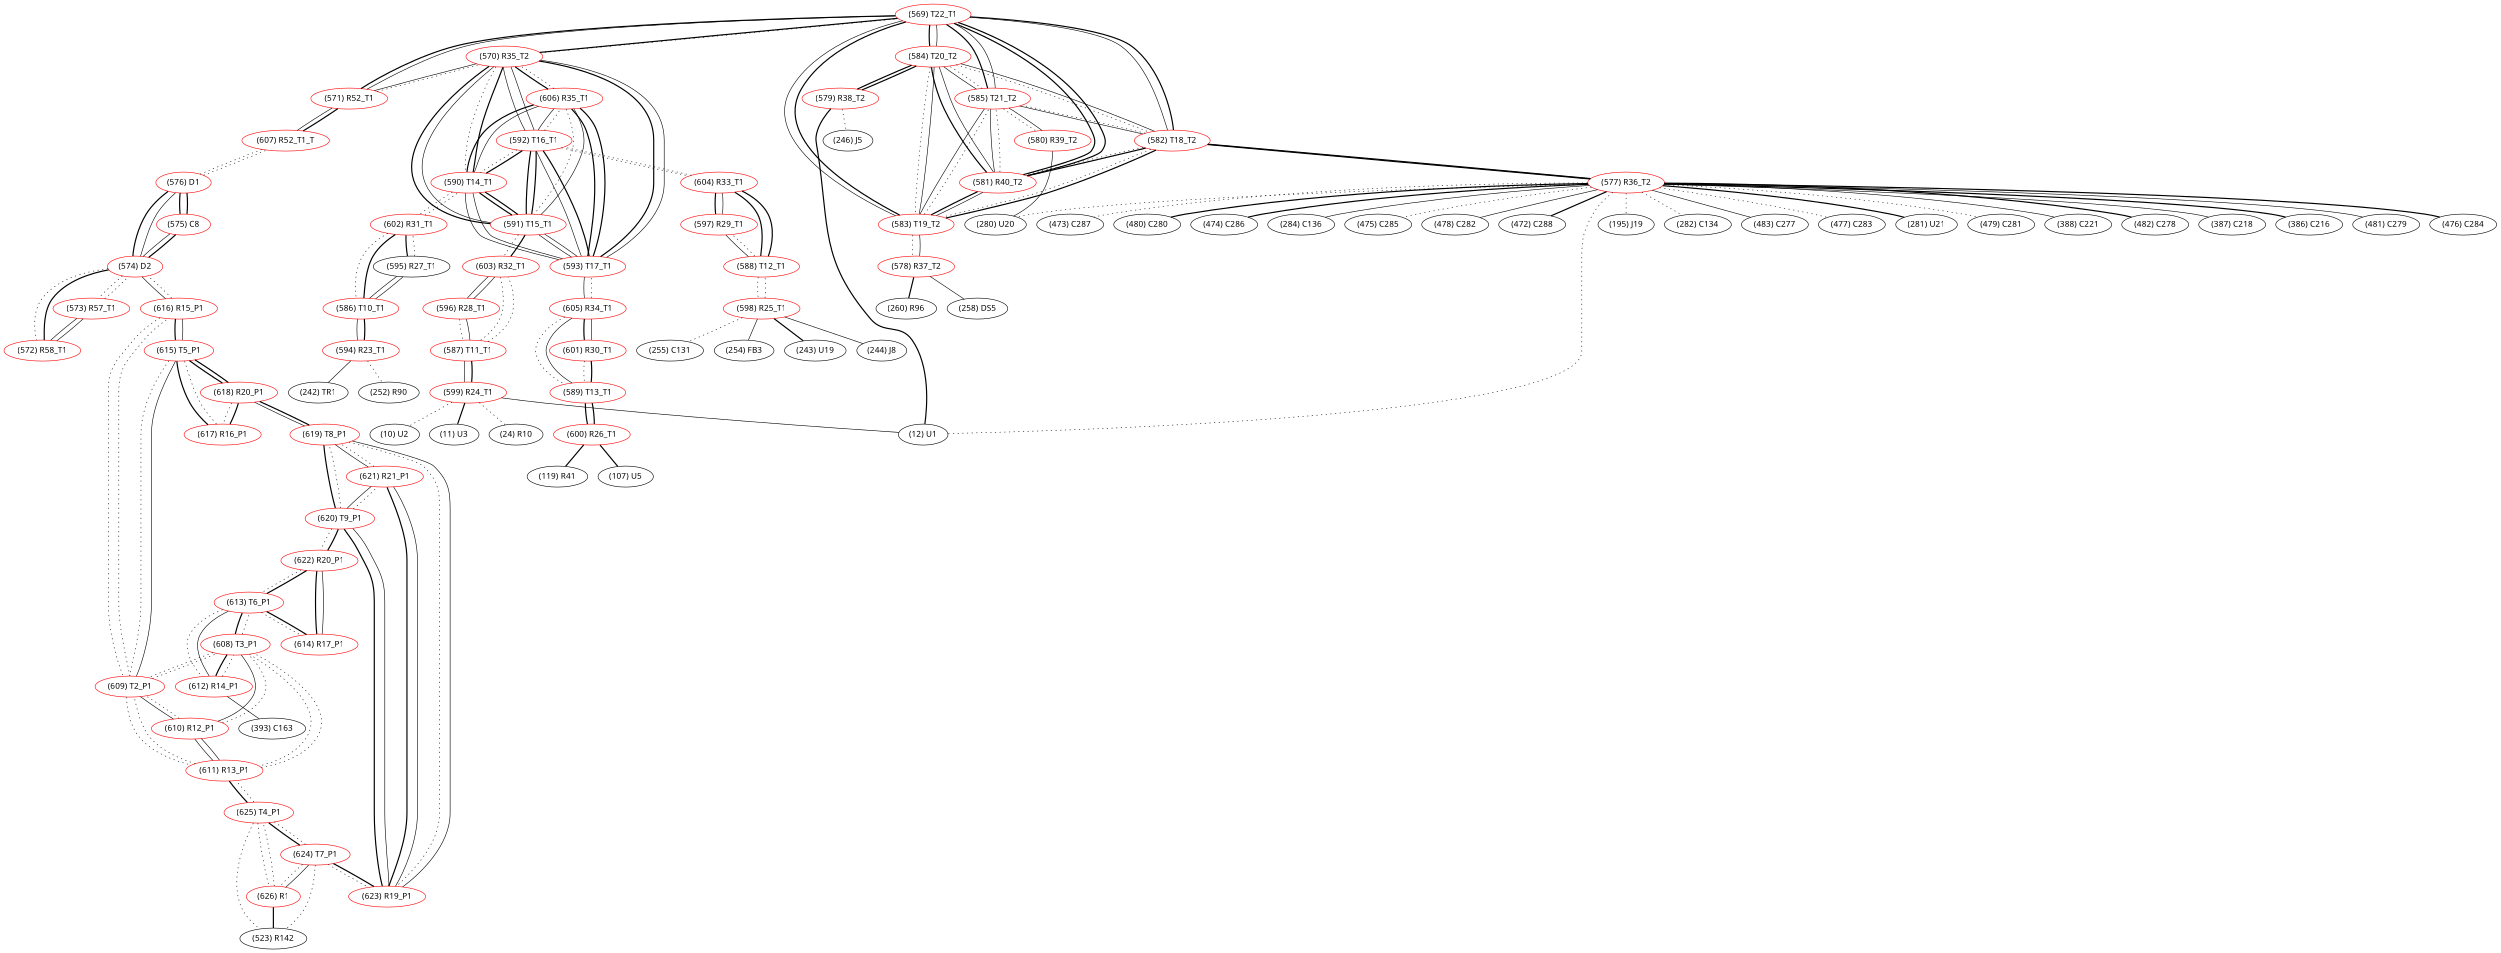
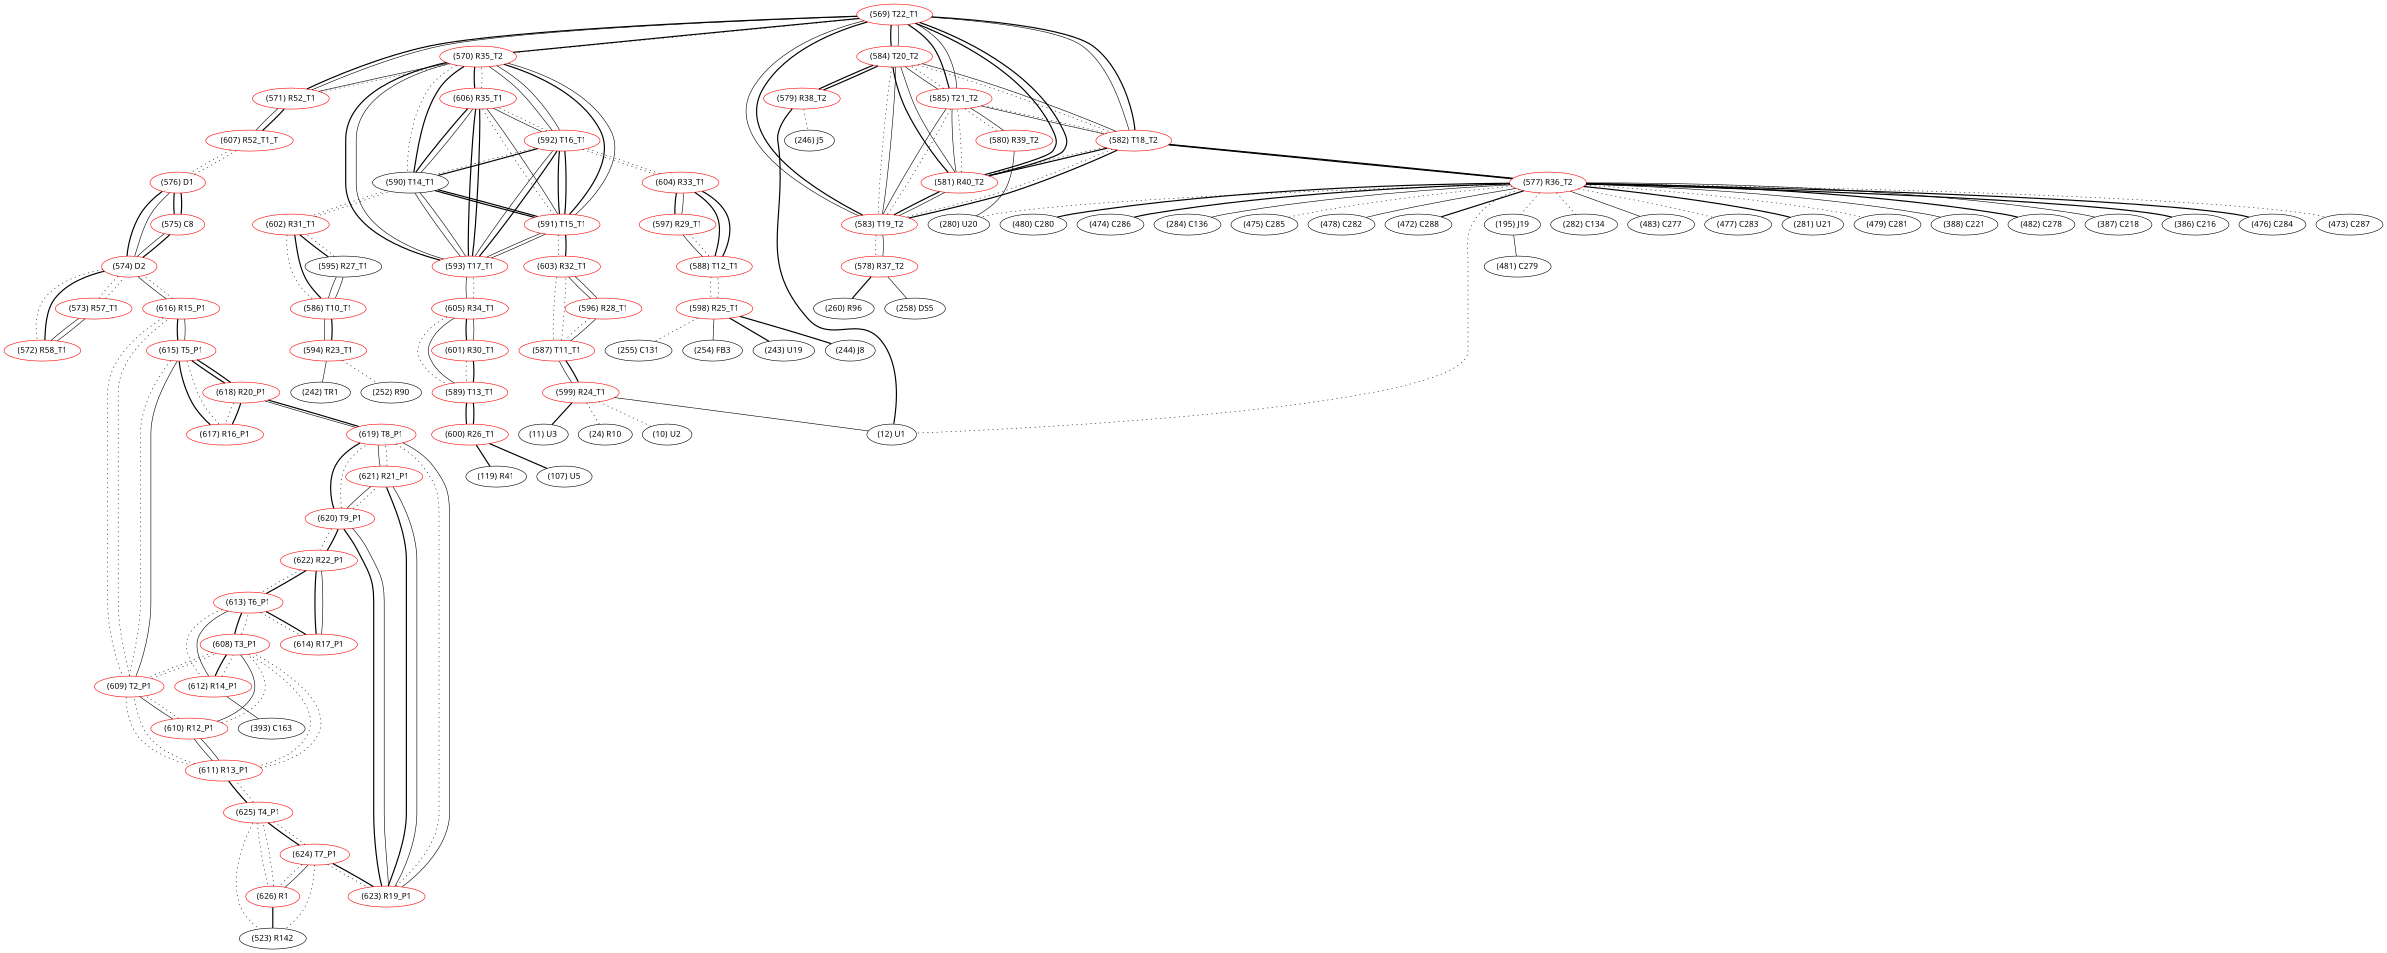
node "(590) T14_T1": color red -> black
edge "(577) R36_T2" -- "(481) C279": now "(195) J19" -- "(481) C279"
edge "(598) R25_T1" -- "(244) J8": style solid -> bold
node "(622) R20_P1": label "(622) R20_P1" -> "(622) R22_P1"
